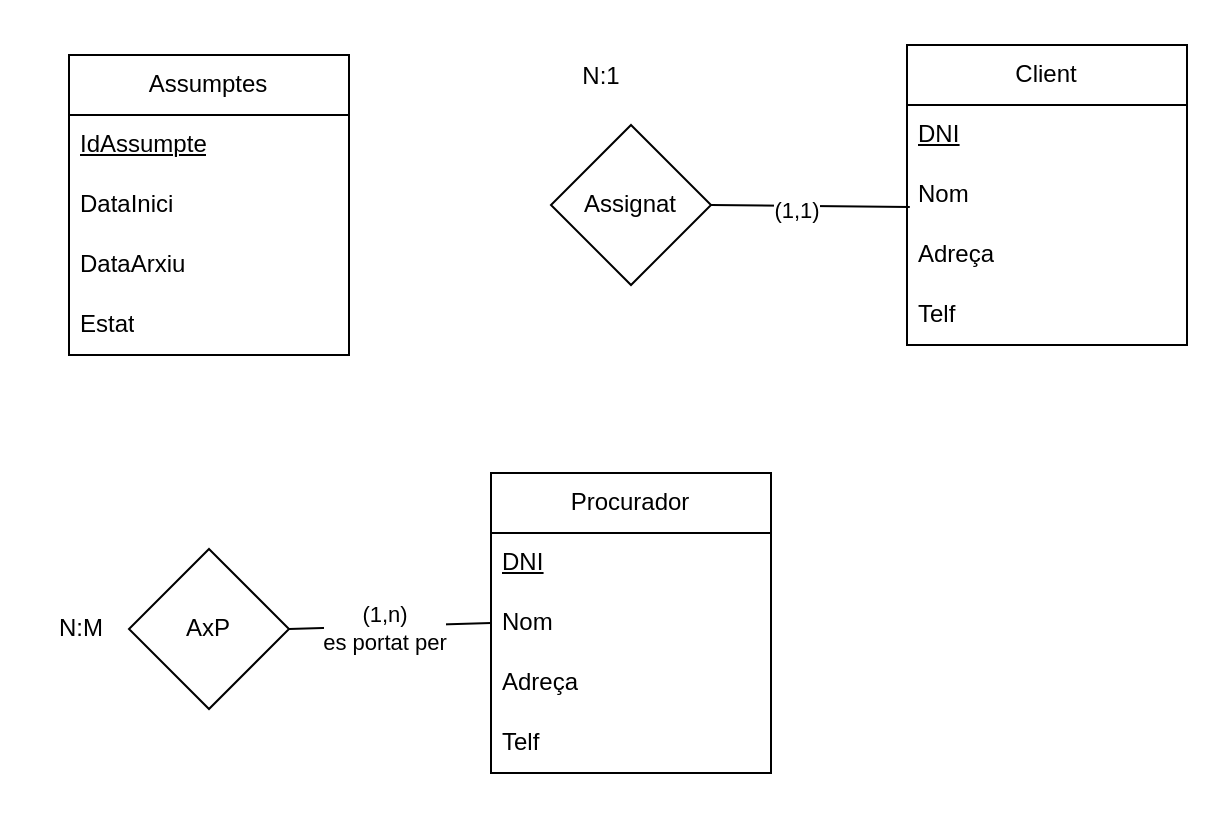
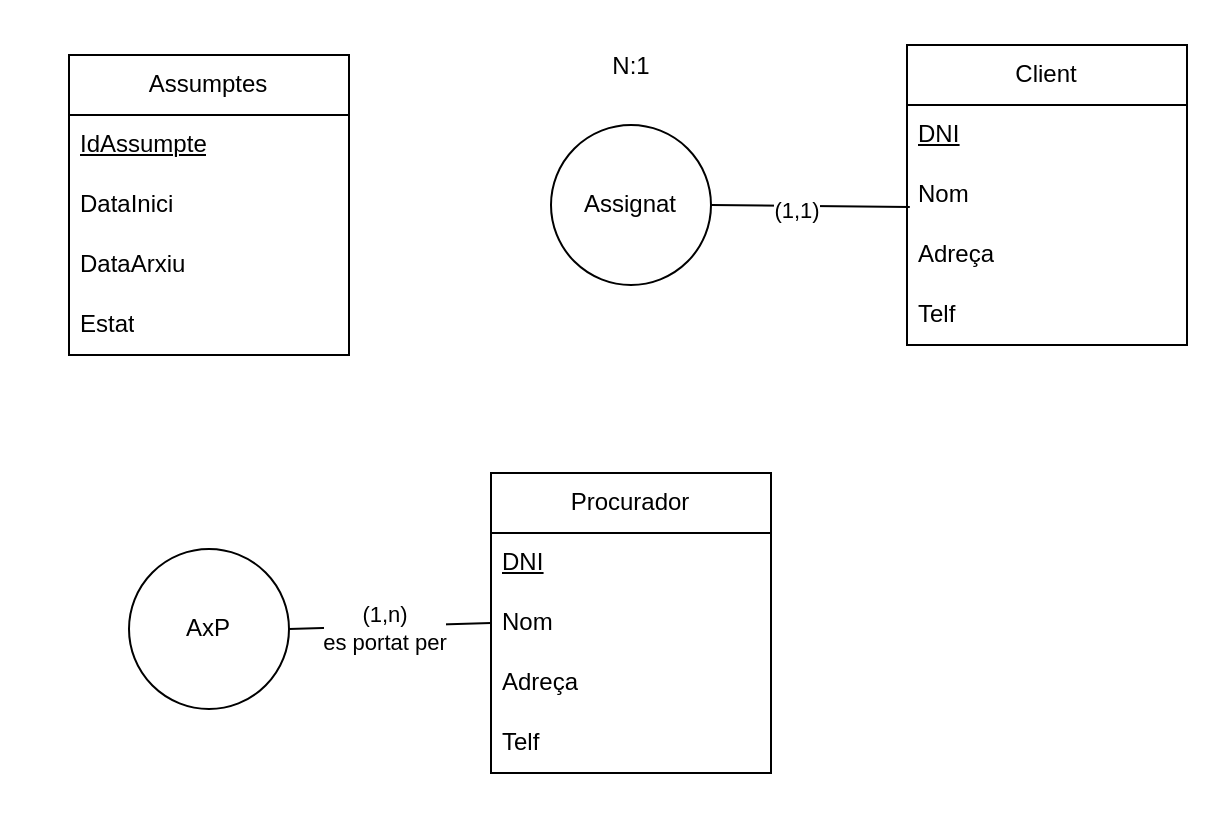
node "N:1": moved (601, 77) -> (631, 67)
node "Assignat": shape diamond -> ellipse
node "N:M": removed
node "AxP": shape diamond -> ellipse
